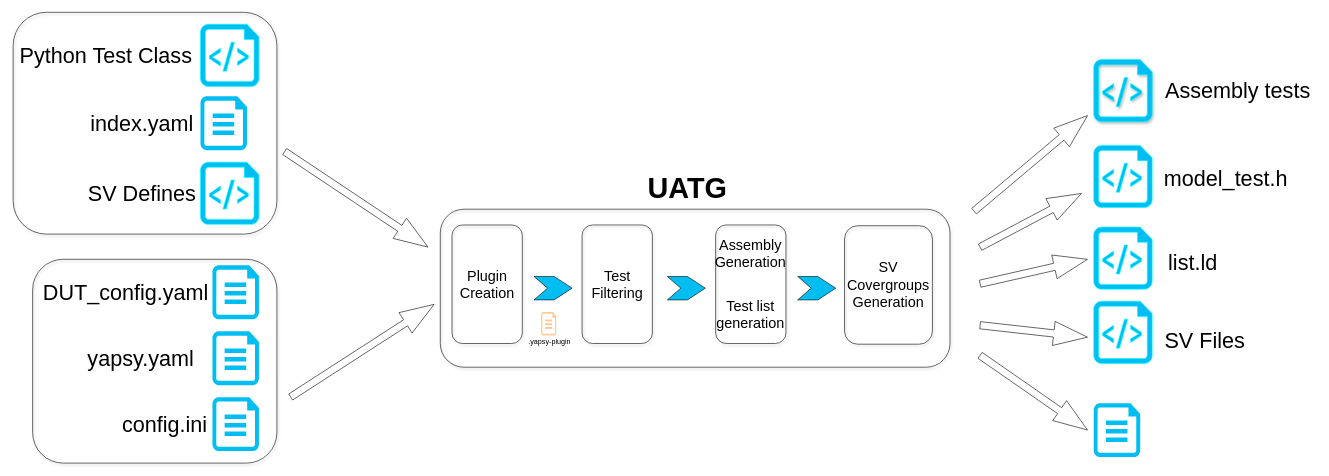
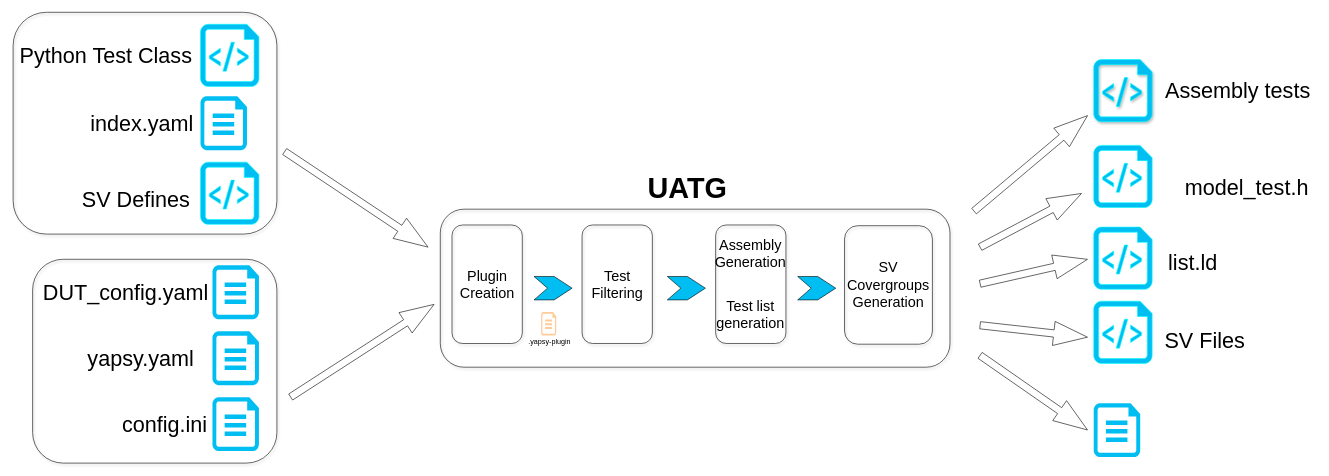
node "model_test.h": moved (1226, 179) -> (1247, 188)
node "SV Defines": moved (142, 193) -> (136, 199)
